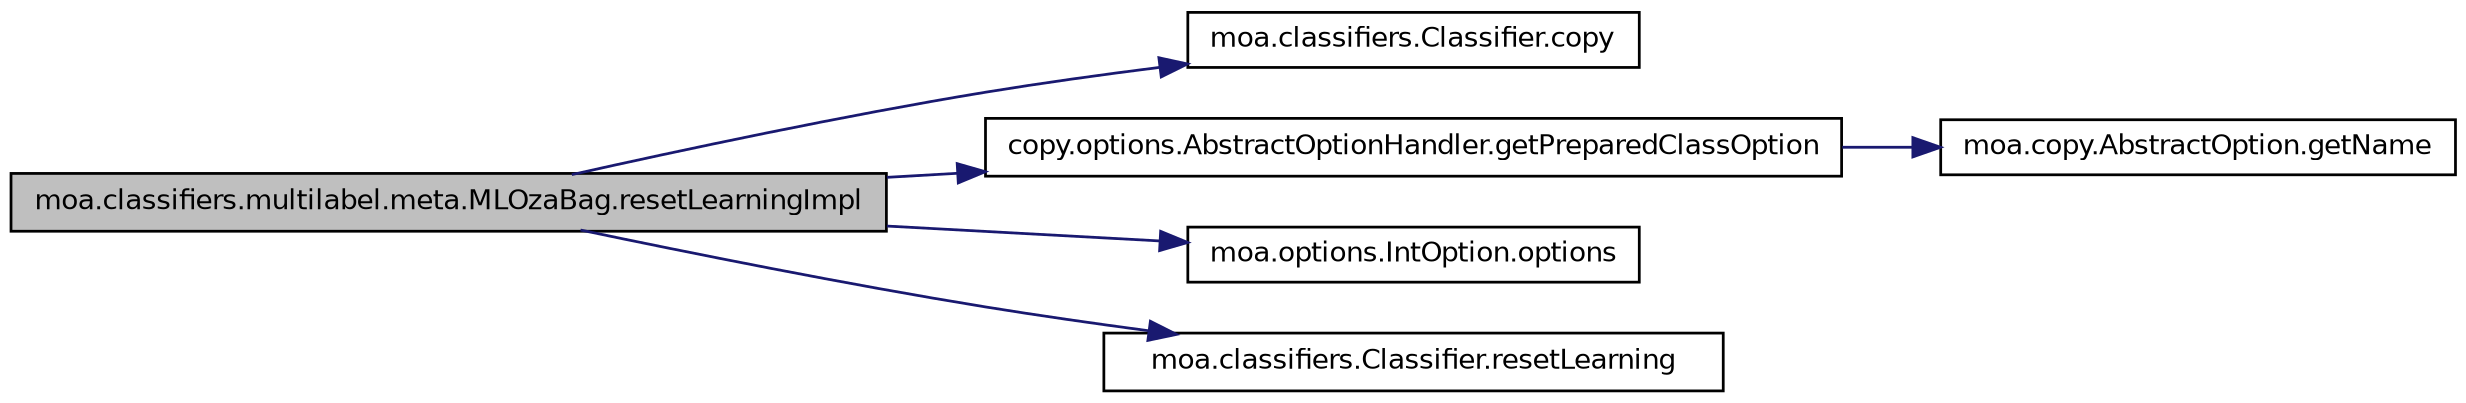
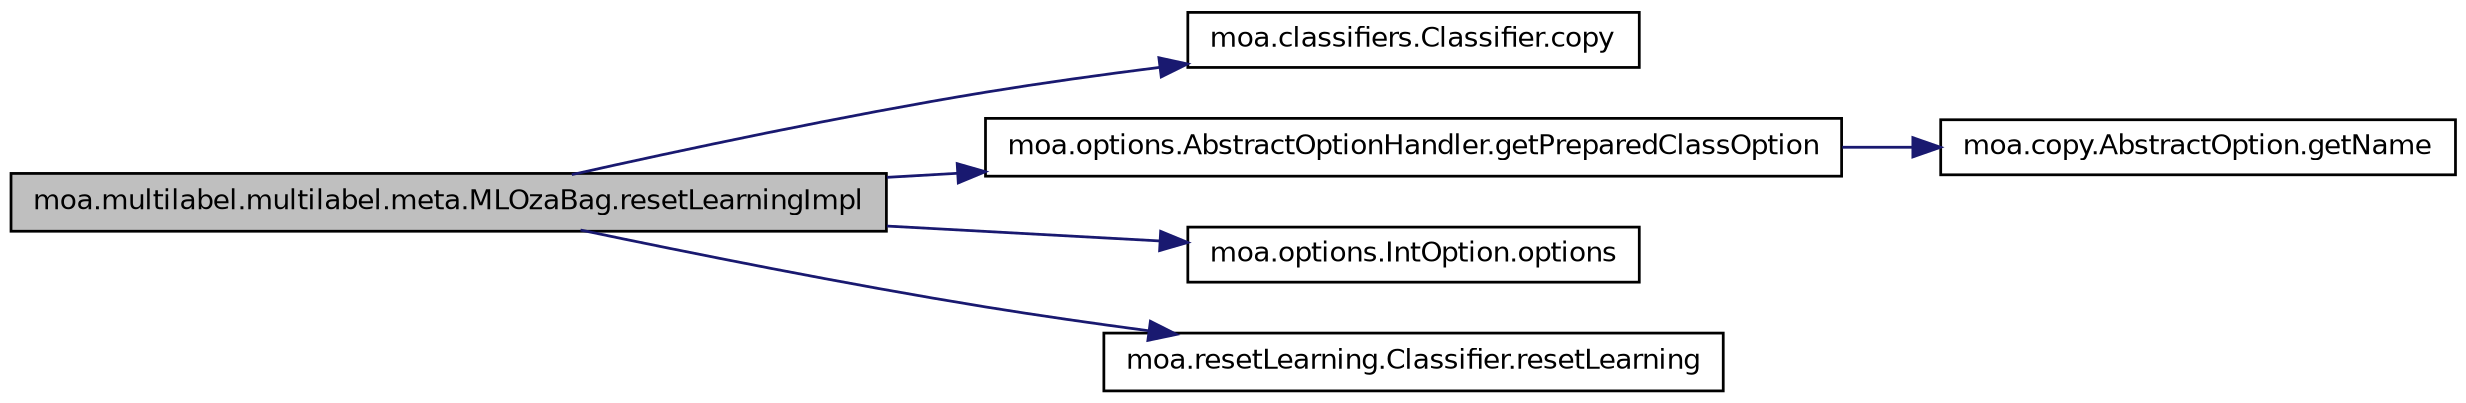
node "copy.options.AbstractOptionHandler.getPreparedClassOption": label "copy.options.AbstractOptionHandler.getPreparedClassOption" -> "moa.options.AbstractOptionHandler.getPreparedClassOption"
node "moa.classifiers.multilabel.meta.MLOzaBag.resetLearningImpl": label "moa.classifiers.multilabel.meta.MLOzaBag.resetLearningImpl" -> "moa.multilabel.multilabel.meta.MLOzaBag.resetLearningImpl"
node "moa.classifiers.Classifier.resetLearning": label "moa.classifiers.Classifier.resetLearning" -> "moa.resetLearning.Classifier.resetLearning"
